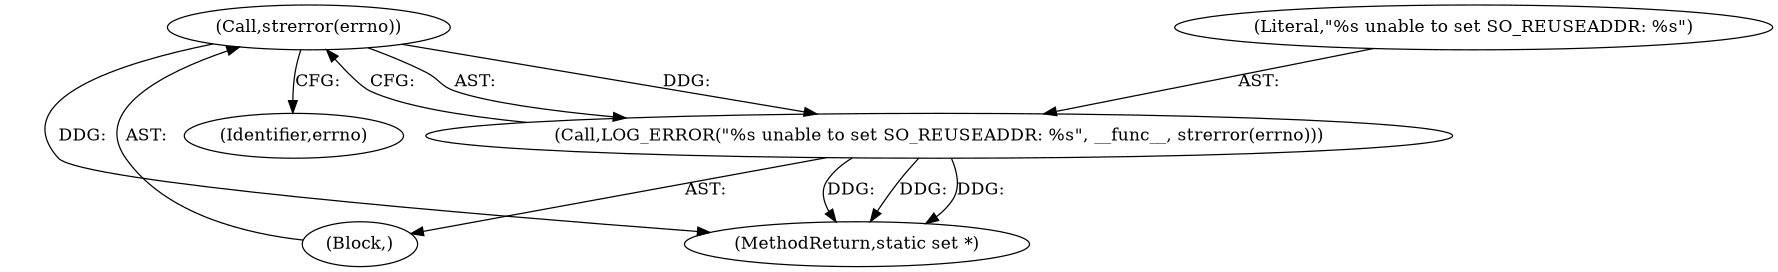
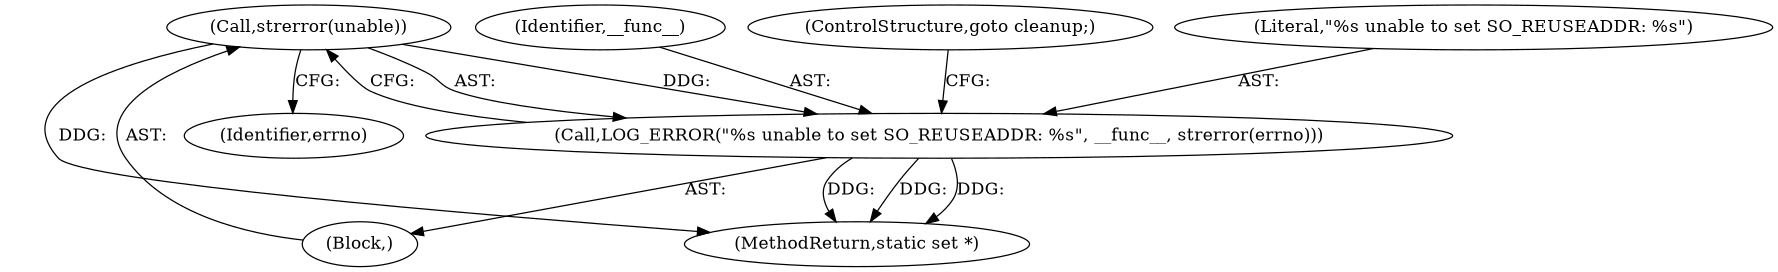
node "(Call,strerror(errno))": label "(Call,strerror(errno))" -> "(Call,strerror(unable))"
node "(Identifier,__func__)": added
node "(ControlStructure,goto cleanup;)": added
